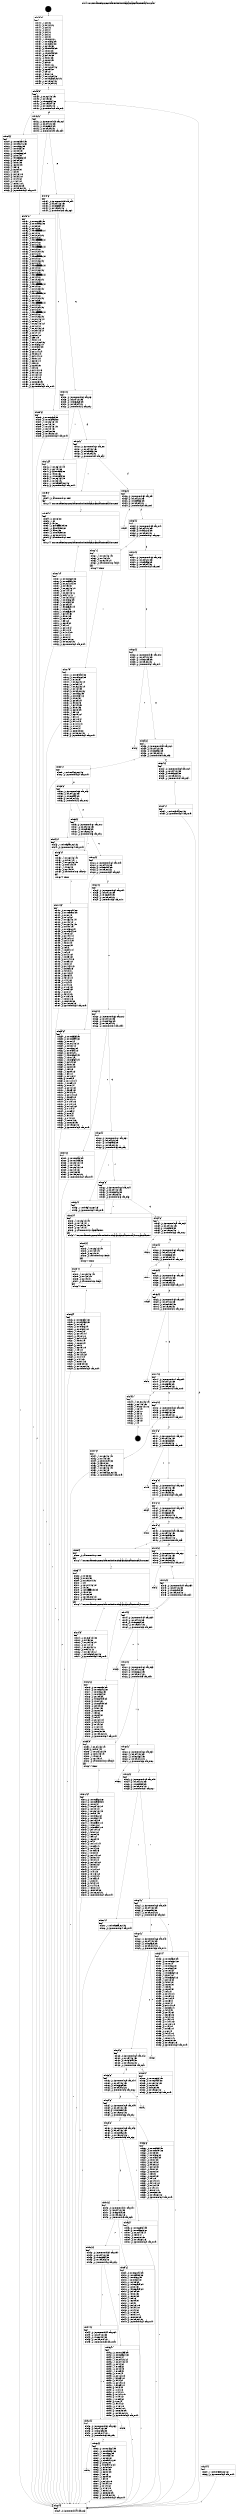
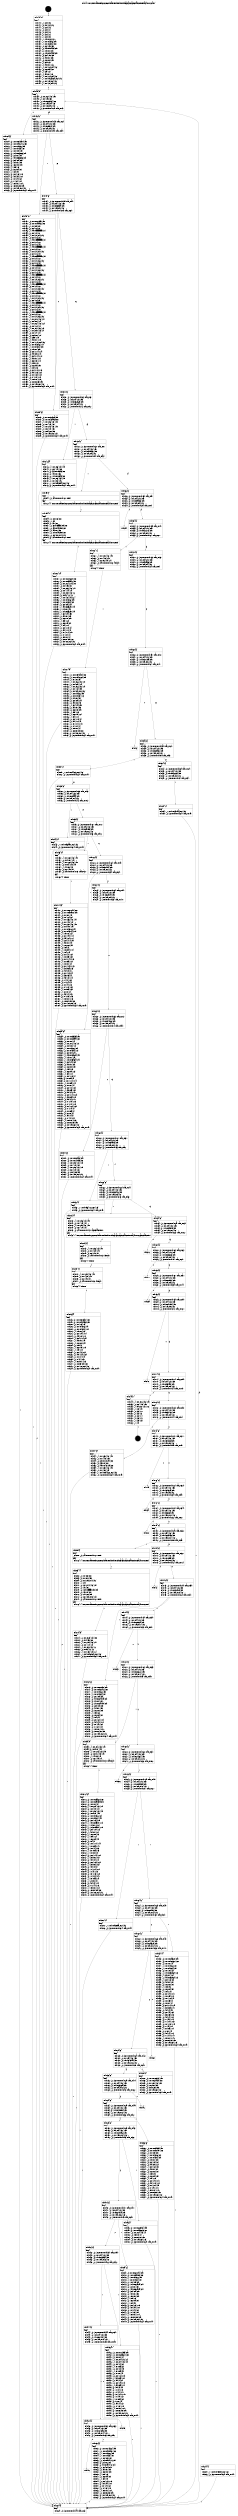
edge "0x401b11" -> "0x4016c0 [28]": reversed
